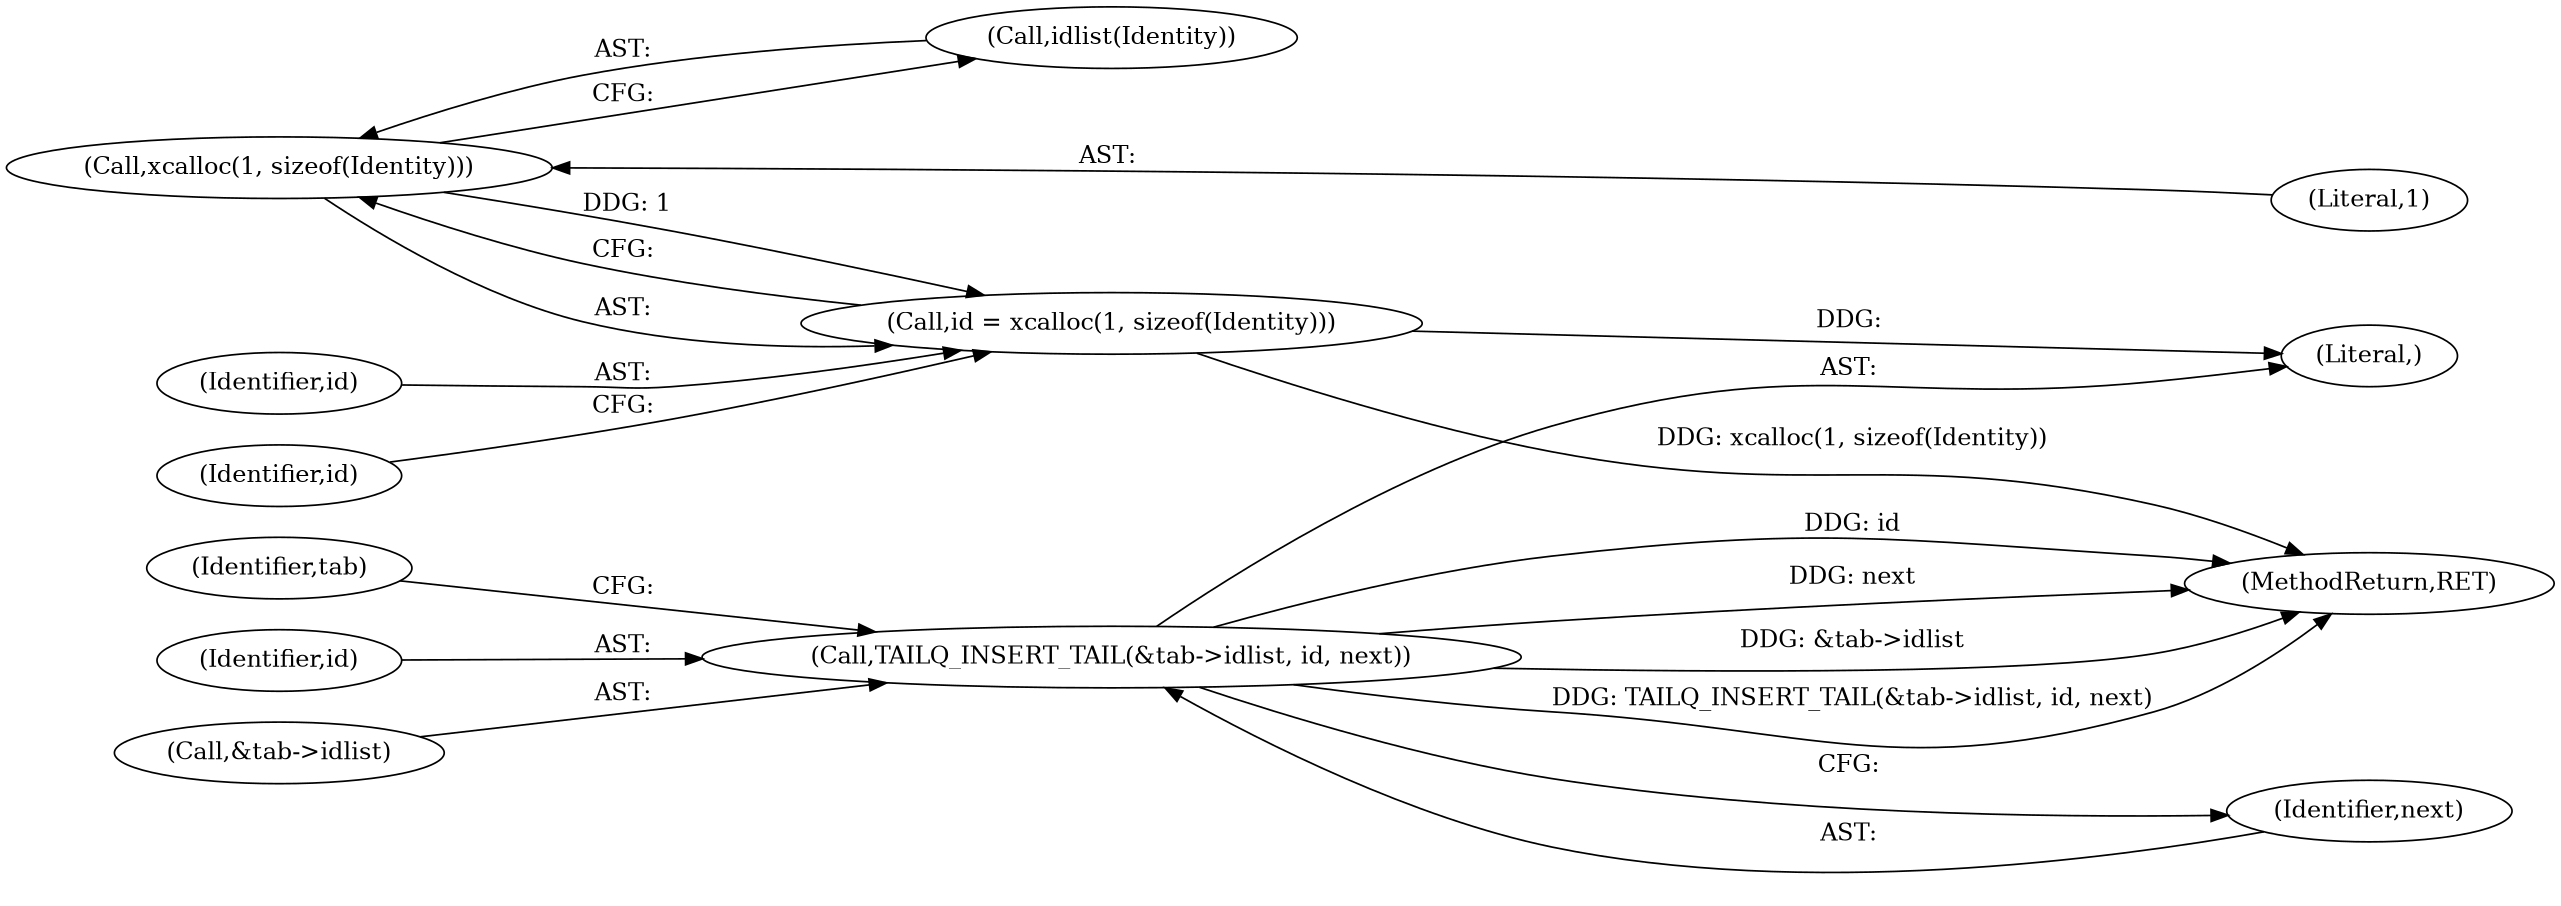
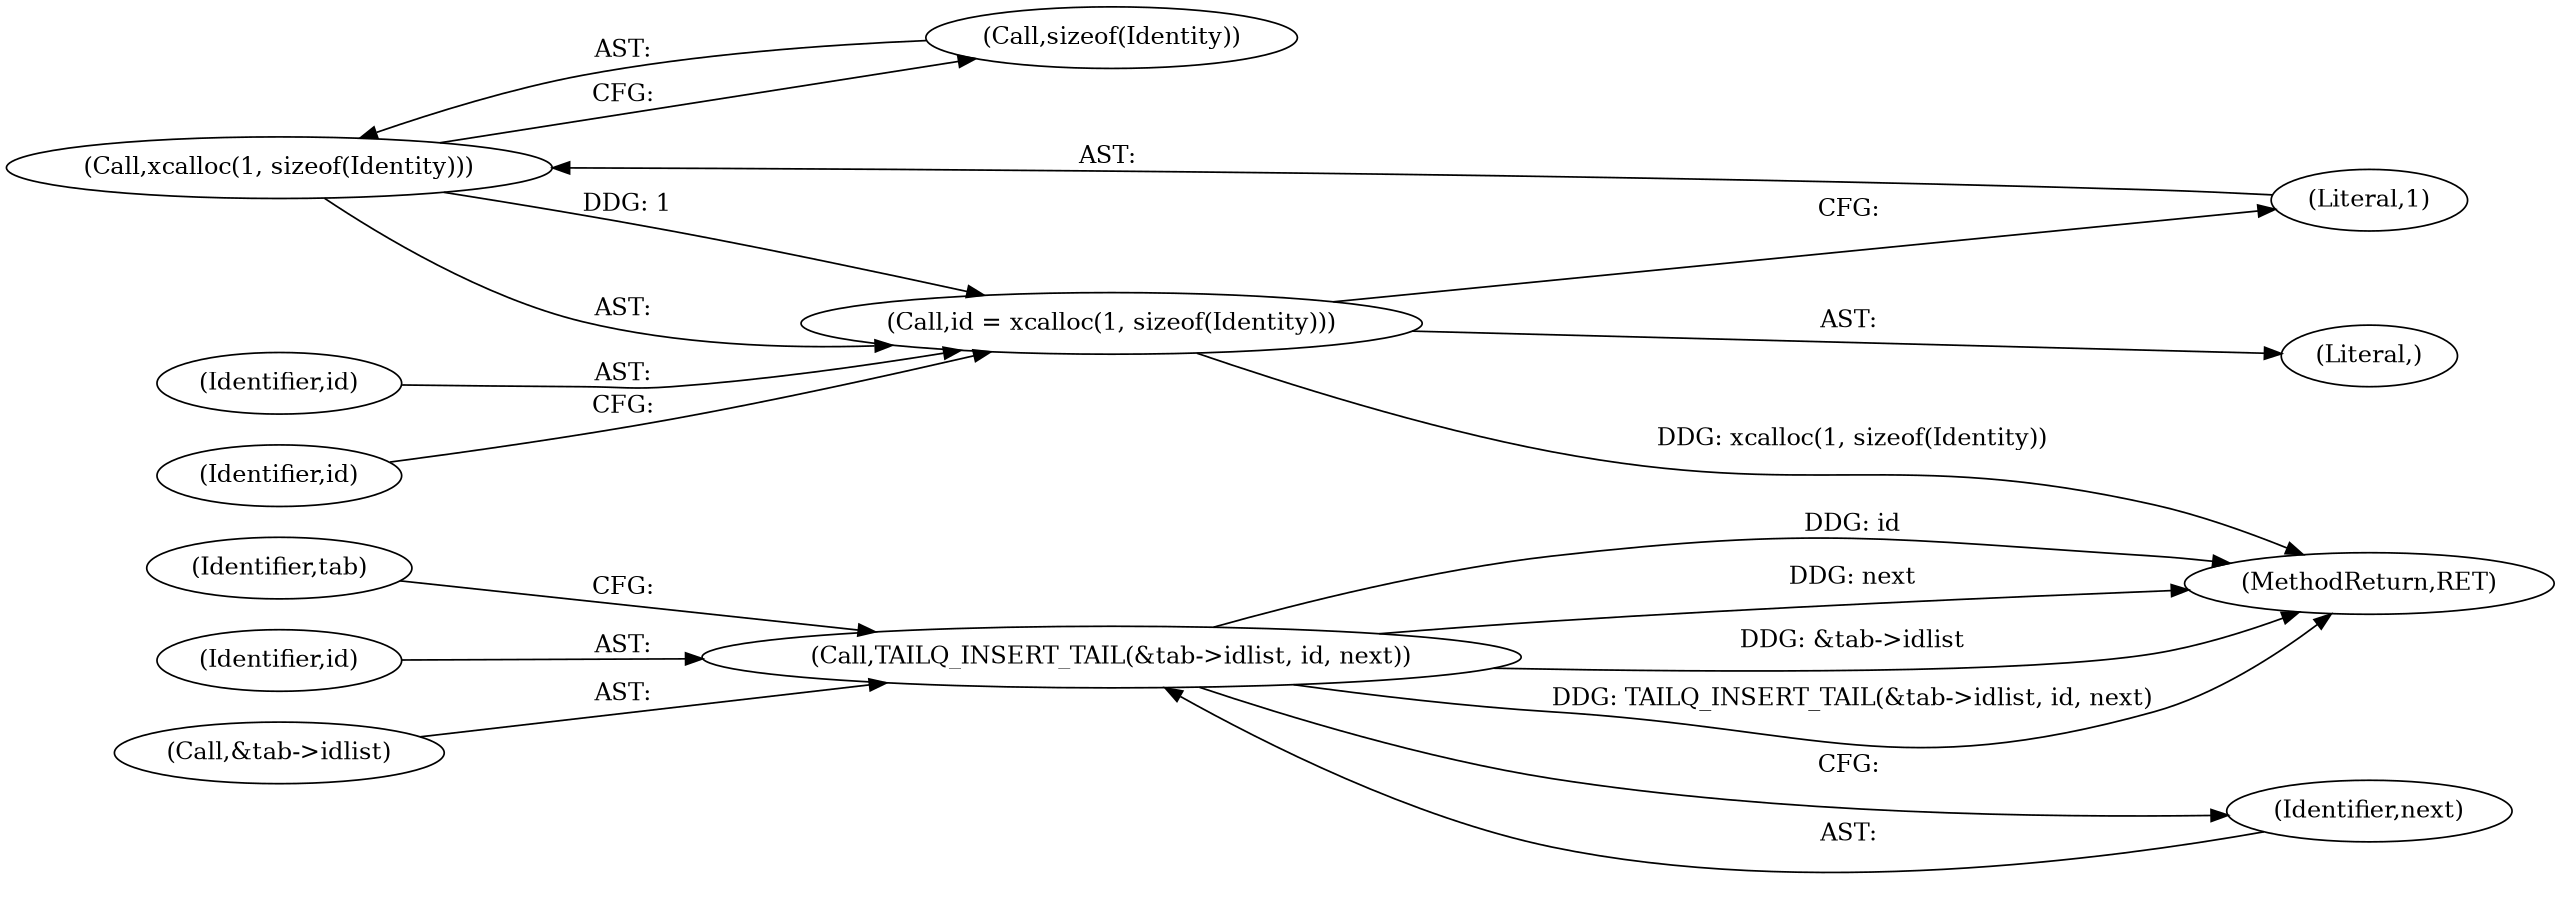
node "(Call,idlist(Identity))": label "(Call,idlist(Identity))" -> "(Call,sizeof(Identity))"
edge "(Call,id = xcalloc(1, sizeof(Identity)))" -> "(Call,xcalloc(1, sizeof(Identity)))": now "(Call,id = xcalloc(1, sizeof(Identity)))" -> "(Literal,1)"
edge "(Call,id = xcalloc(1, sizeof(Identity)))" -> "(Literal,)": label "DDG: " -> "AST: "
edge "(Call,TAILQ_INSERT_TAIL(&tab->idlist, id, next))" -> "(Literal,)": removed, label "AST:"
